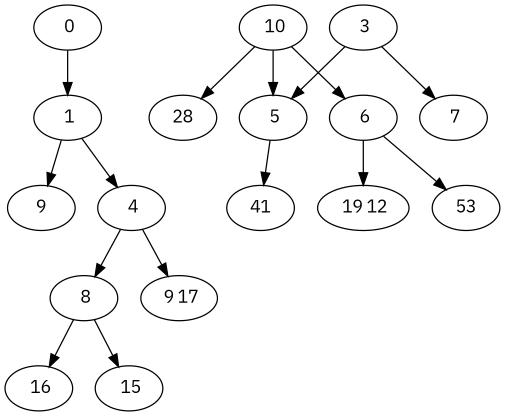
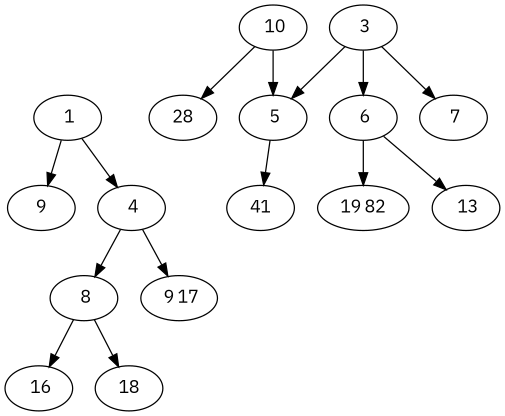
node "0": removed
edge "10" -> "6": now "3" -> "6"
node "19 12": label "19 12" -> "19 82"
node "53": label "53" -> "13"
node "15": label "15" -> "18"
